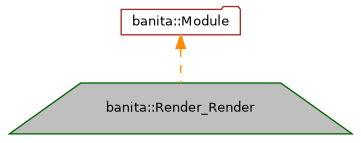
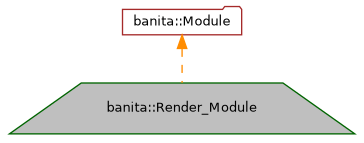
node "banita::Render_Render": label "banita::Render_Render" -> "banita::Render_Module"
